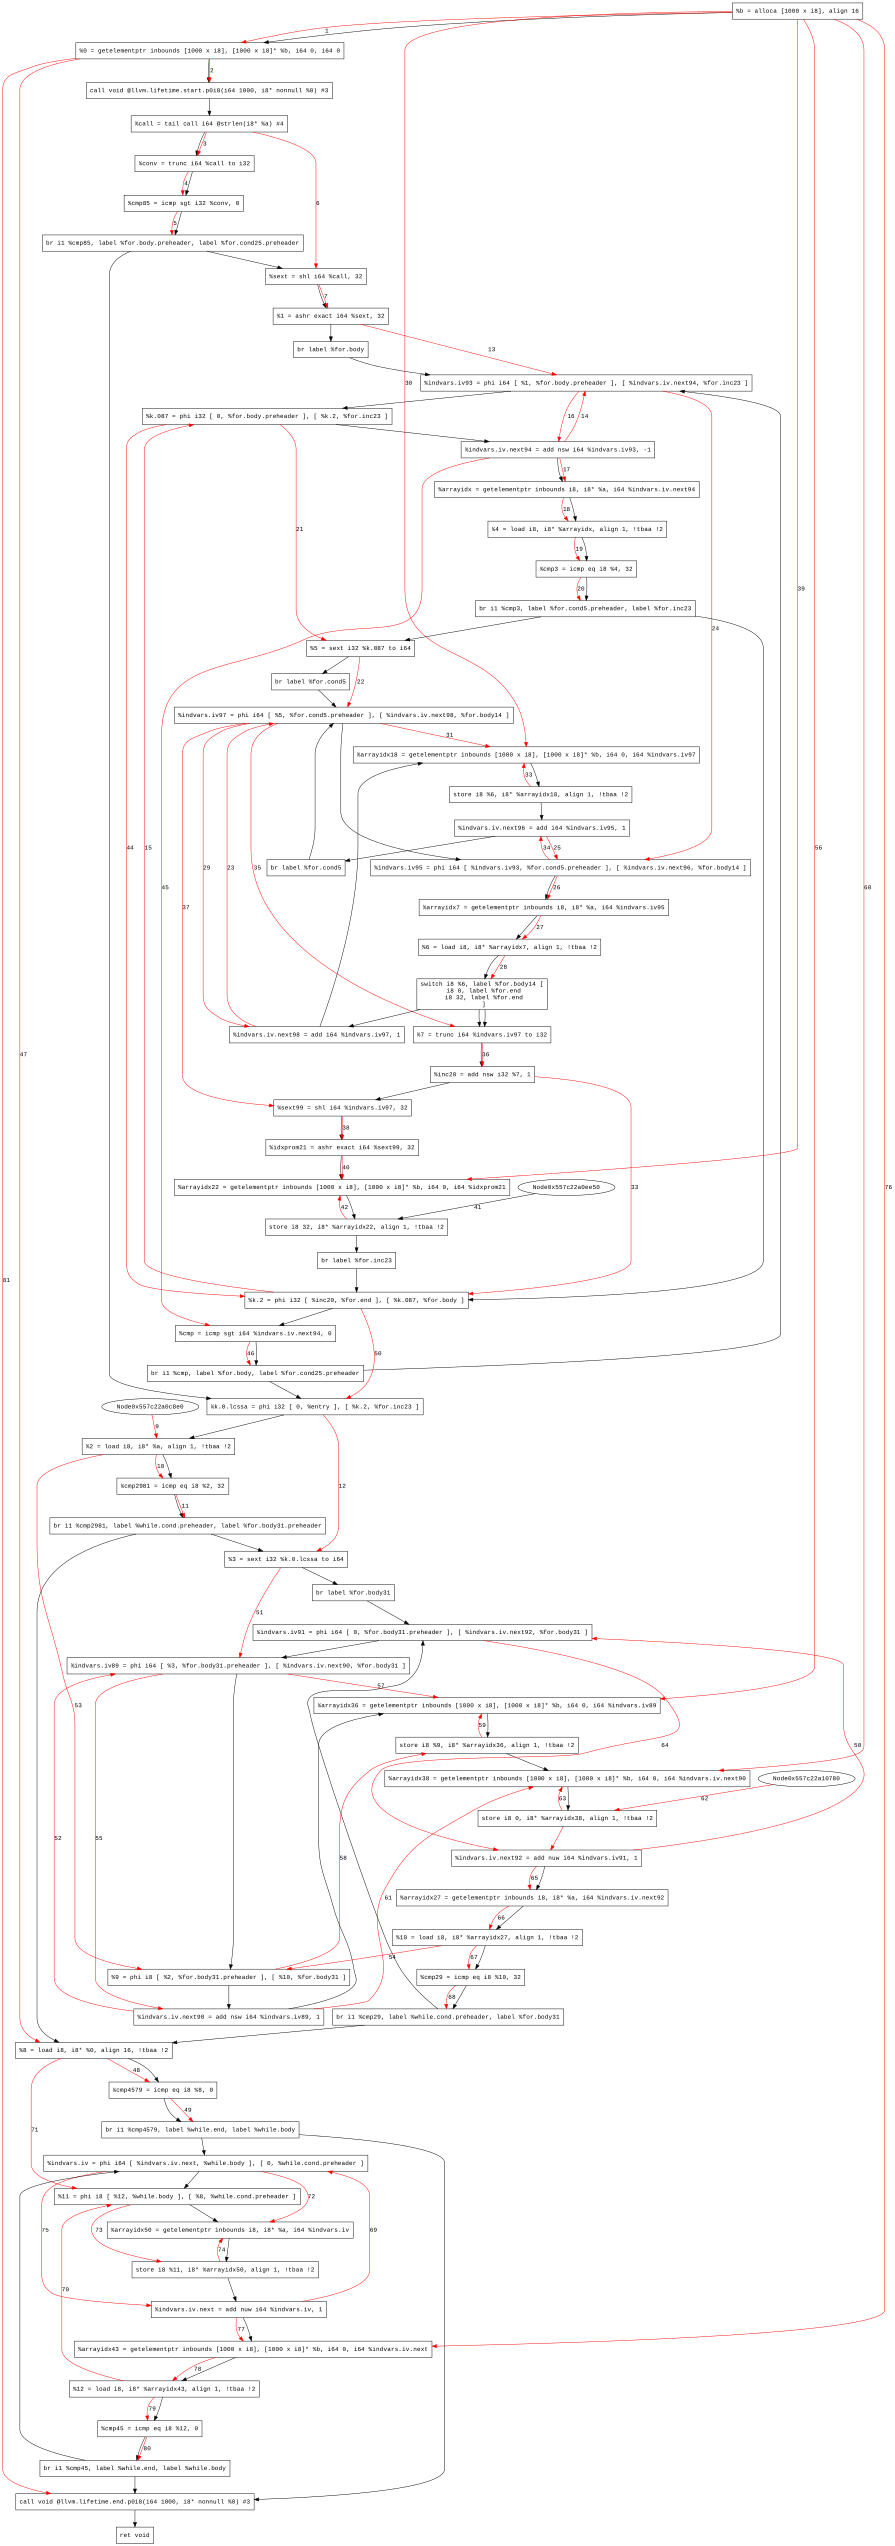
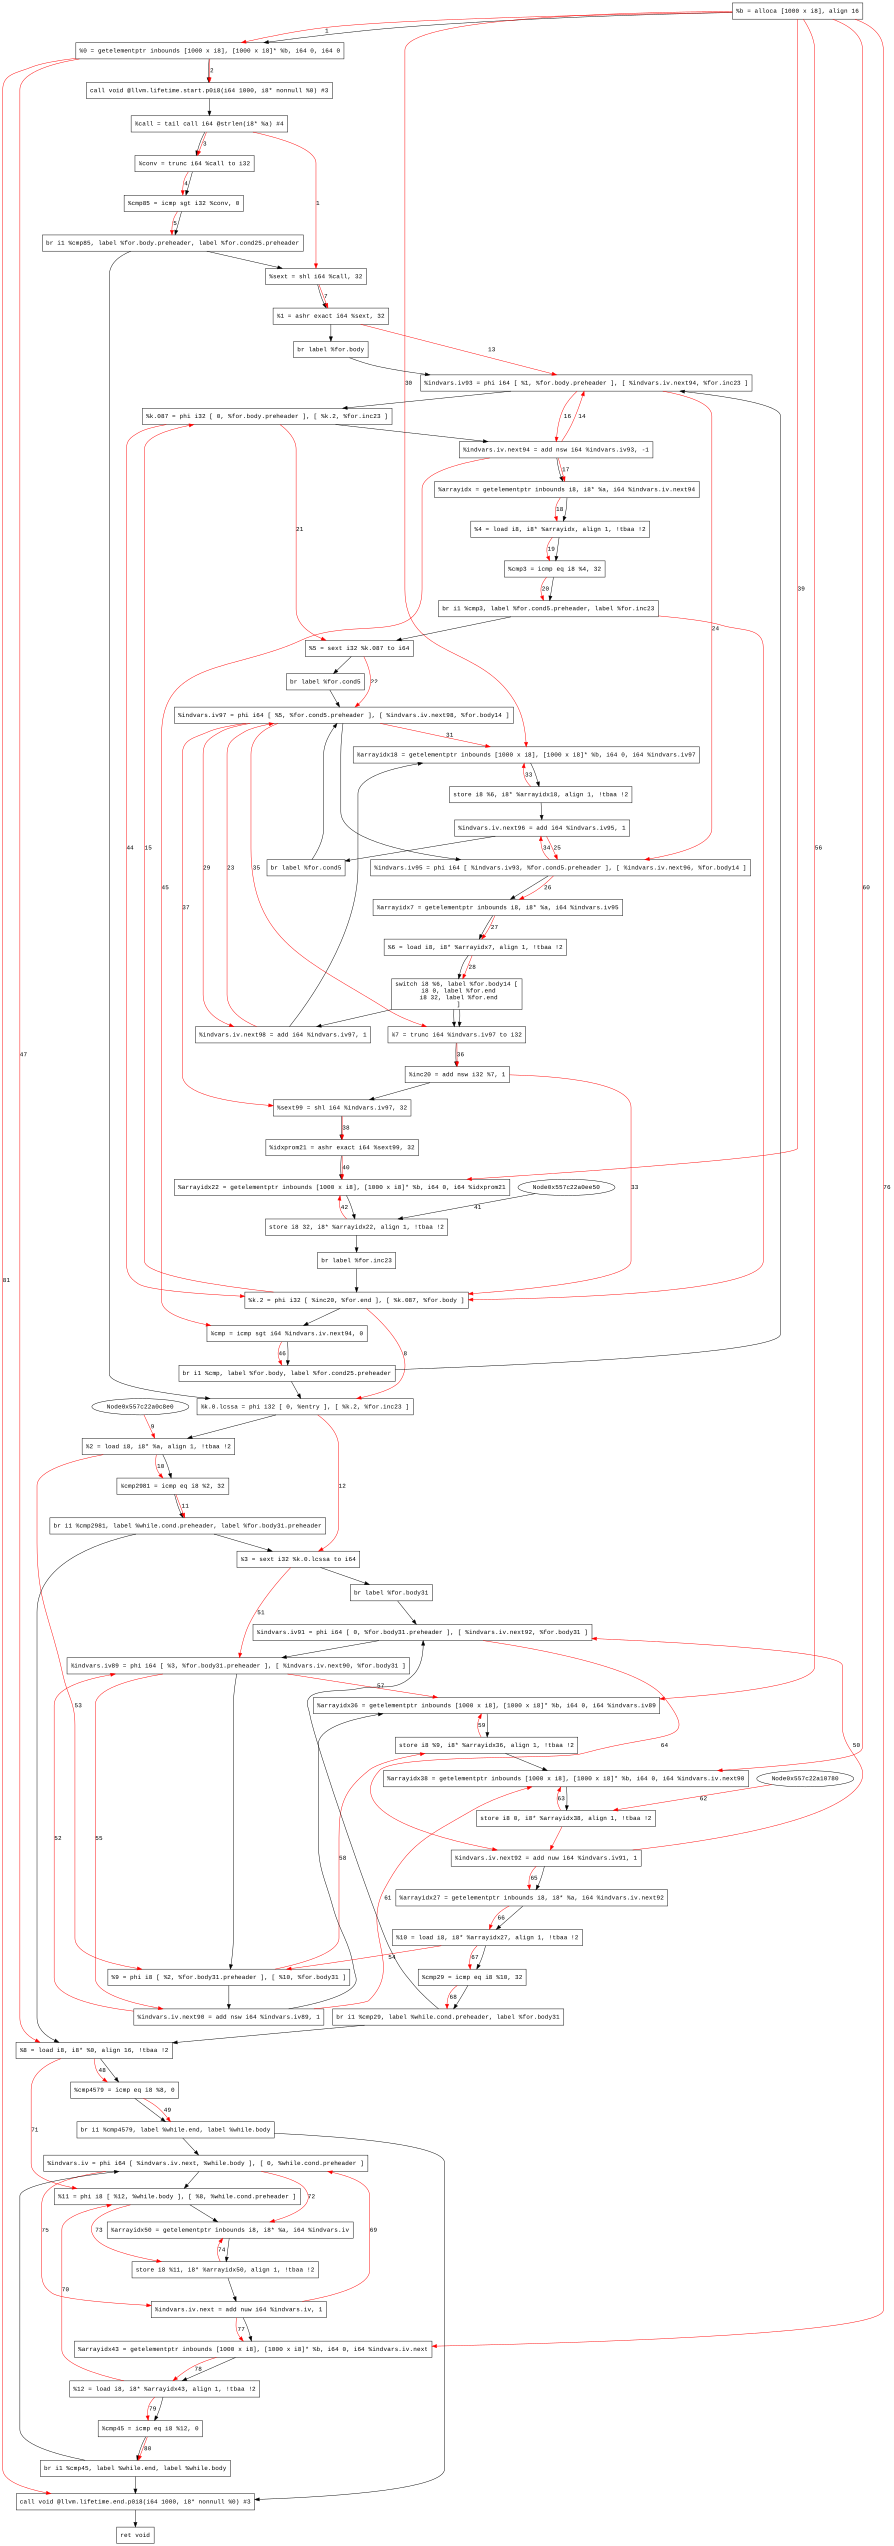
edge "%call = tail call i64 @strlen(i8* %a) #4" -> "%sext = shl i64 %call, 32": label "6" -> "1"
edge "br i1 %cmp3, label %for.cond5.preheader, label %for.inc23" -> "%k.2 = phi i32 [ %inc20, %for.end ], [ %k.087, %for.body ]": color black -> red
edge "%k.2 = phi i32 [ %inc20, %for.end ], [ %k.087, %for.body ]" -> "%k.0.lcssa = phi i32 [ 0, %entry ], [ %k.2, %for.inc23 ]": label "50" -> "8"
